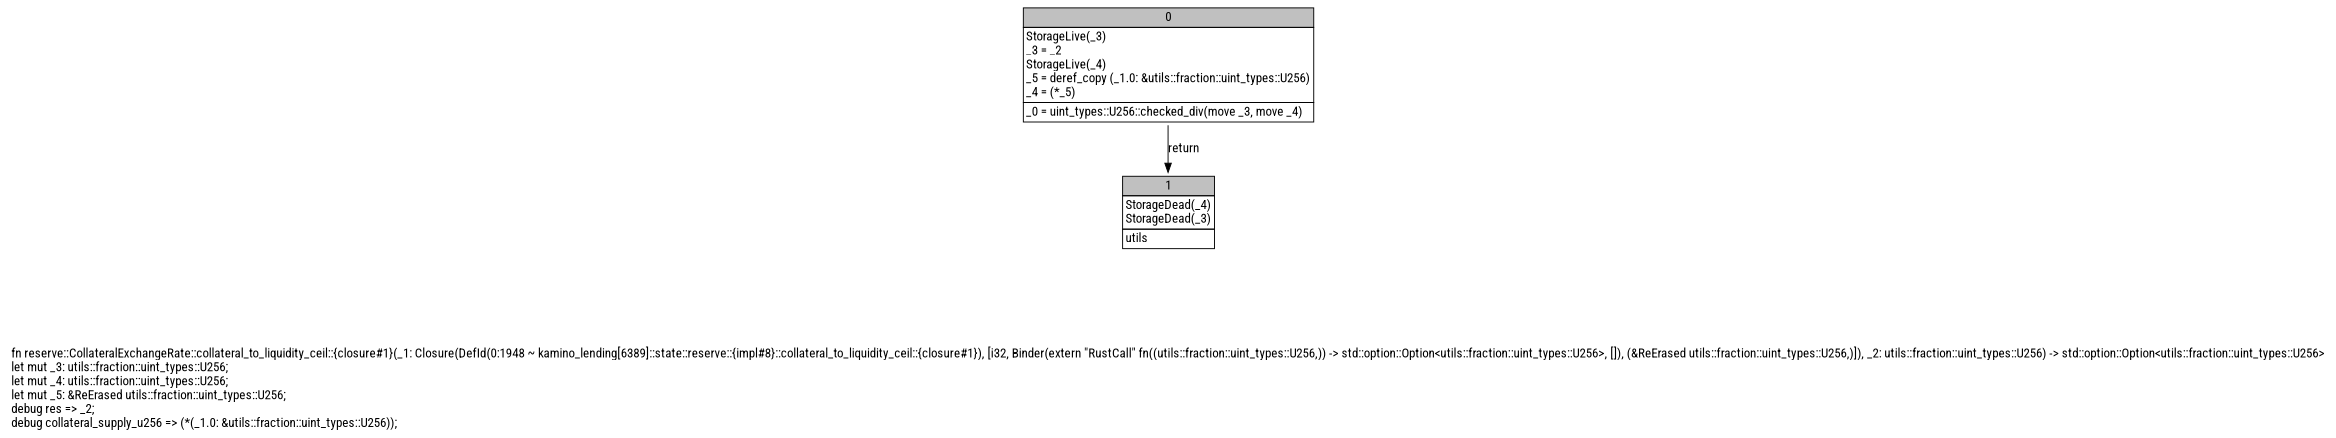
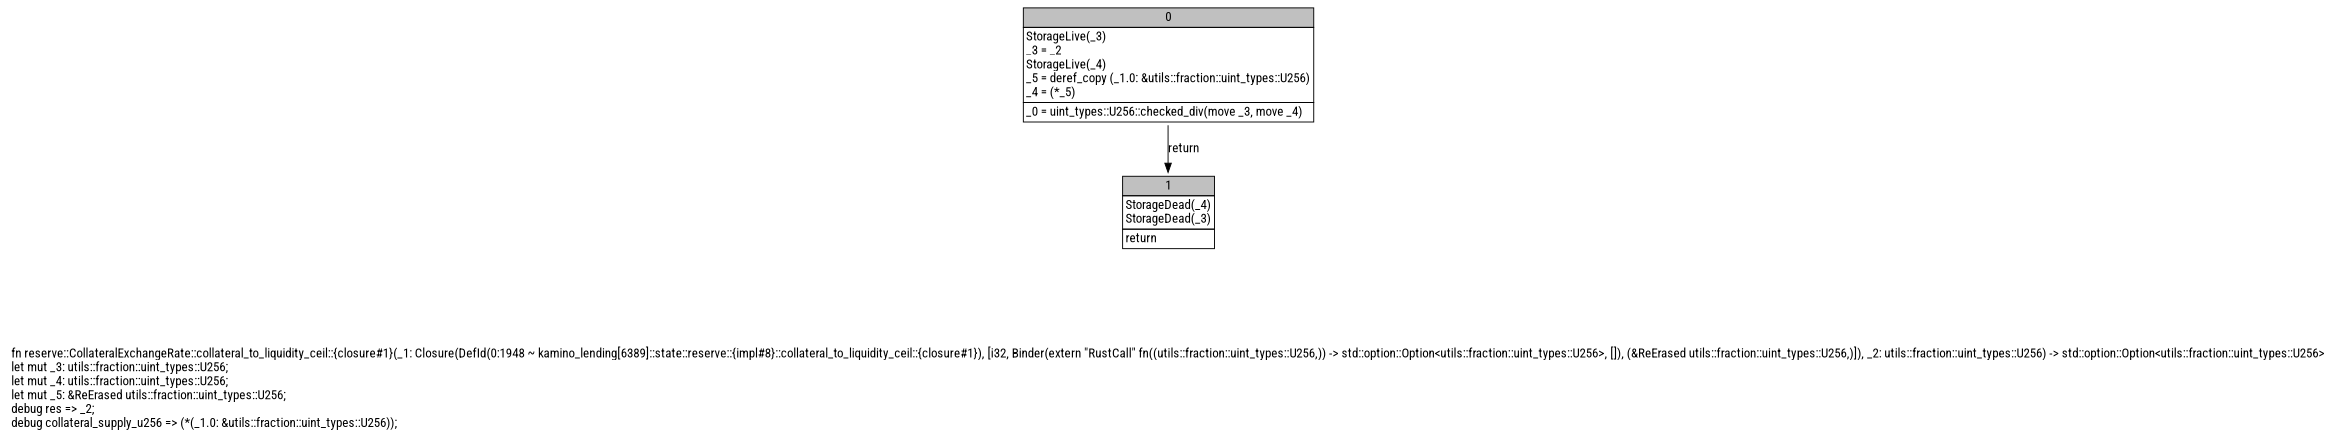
node "1": text "utils" -> "return"
